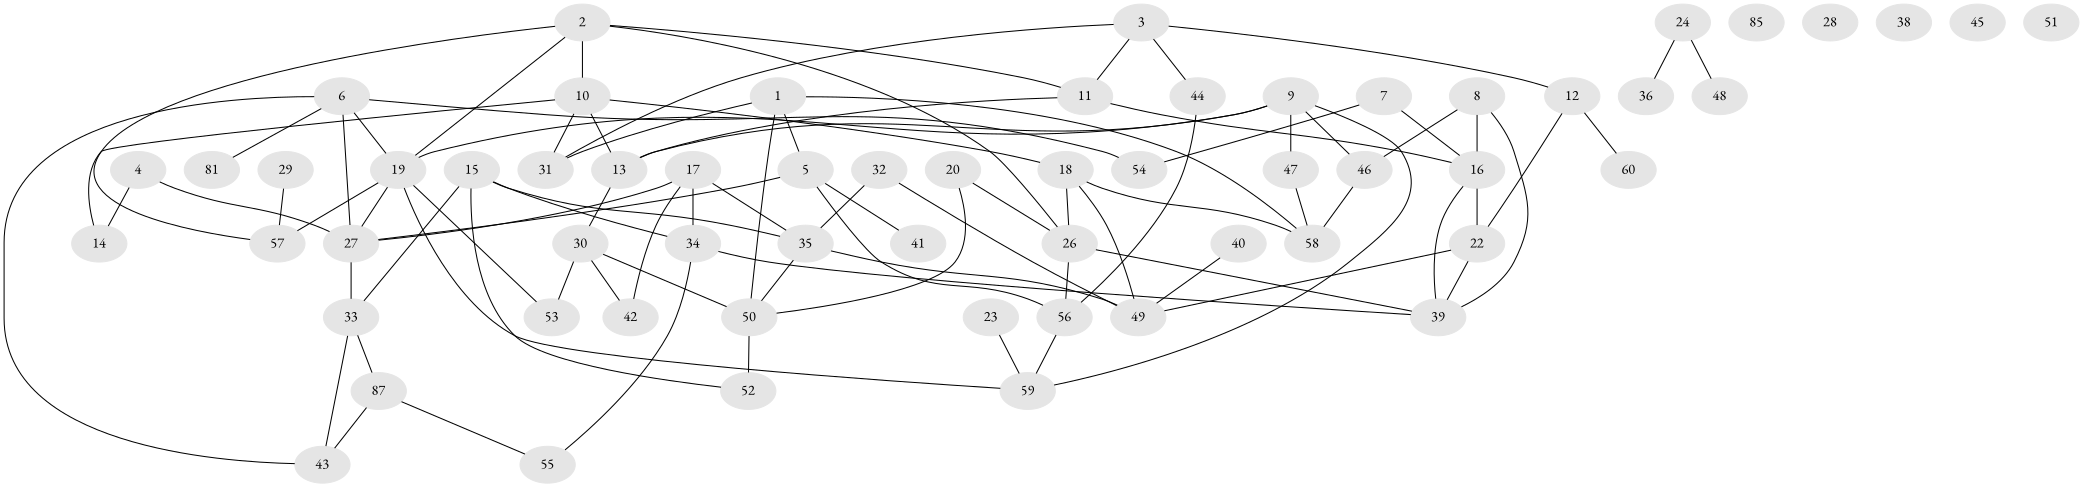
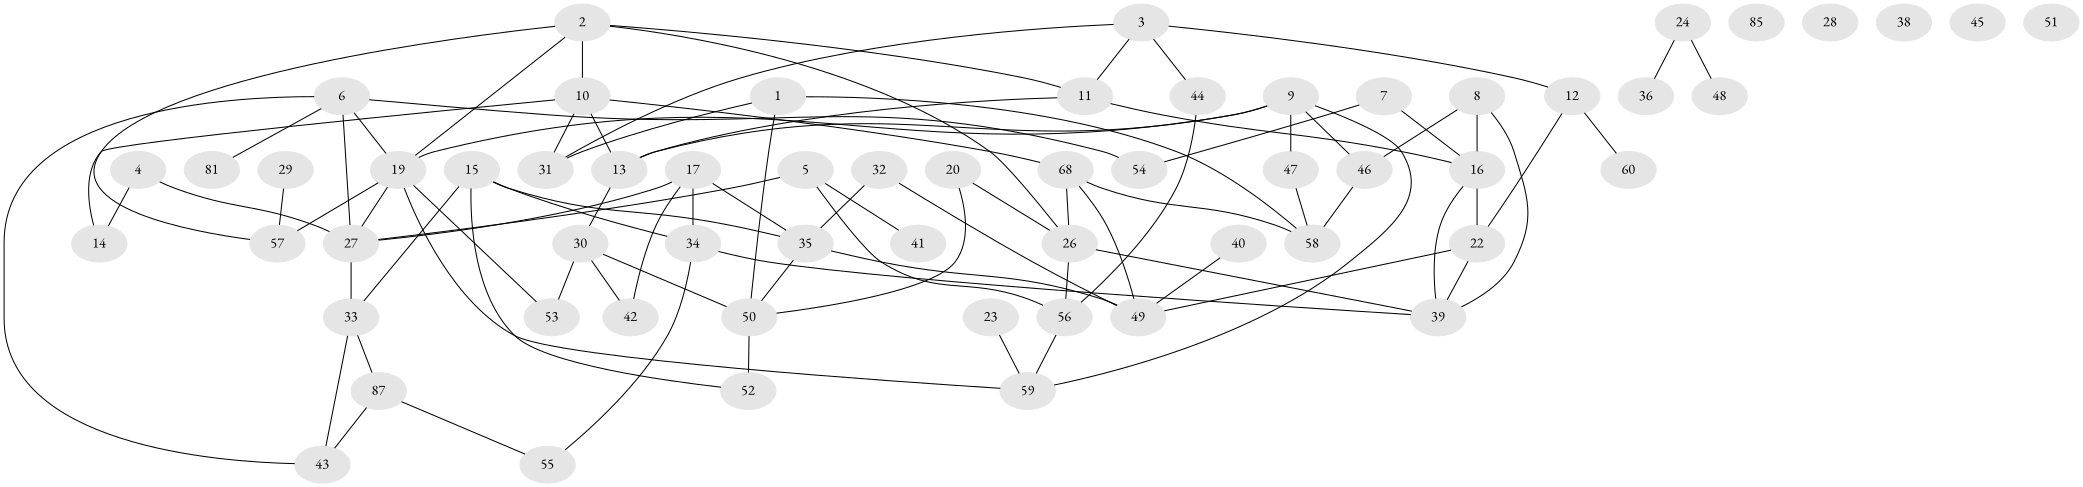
edge "1" -- "5": removed
node "18": label "18" -> "68"
